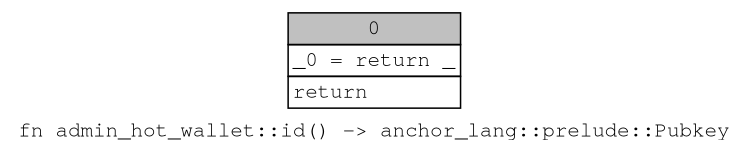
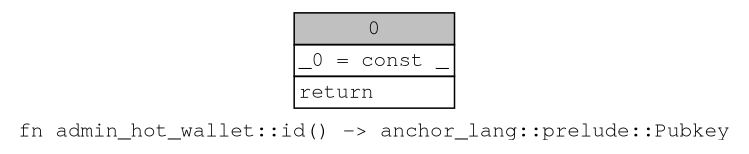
node "0": text "_0 = return _" -> "_0 = const _"
